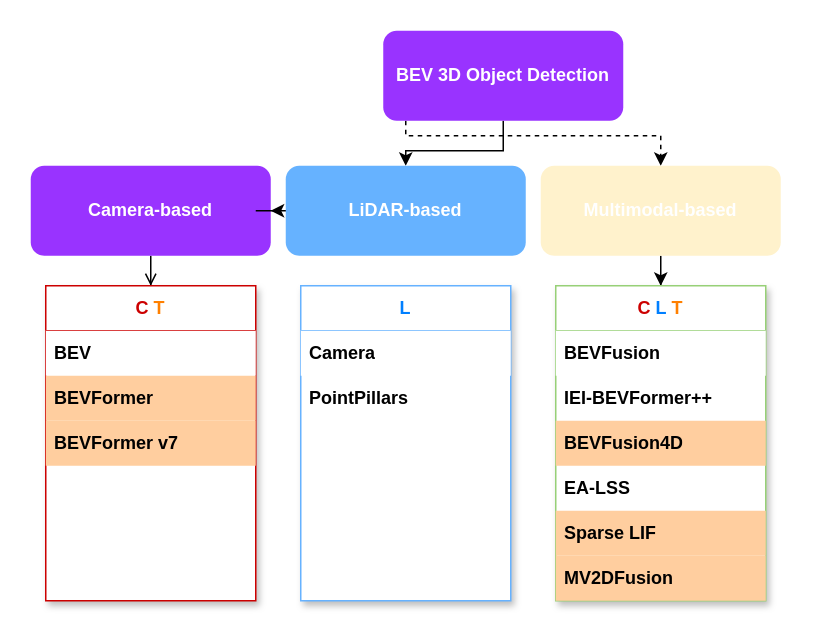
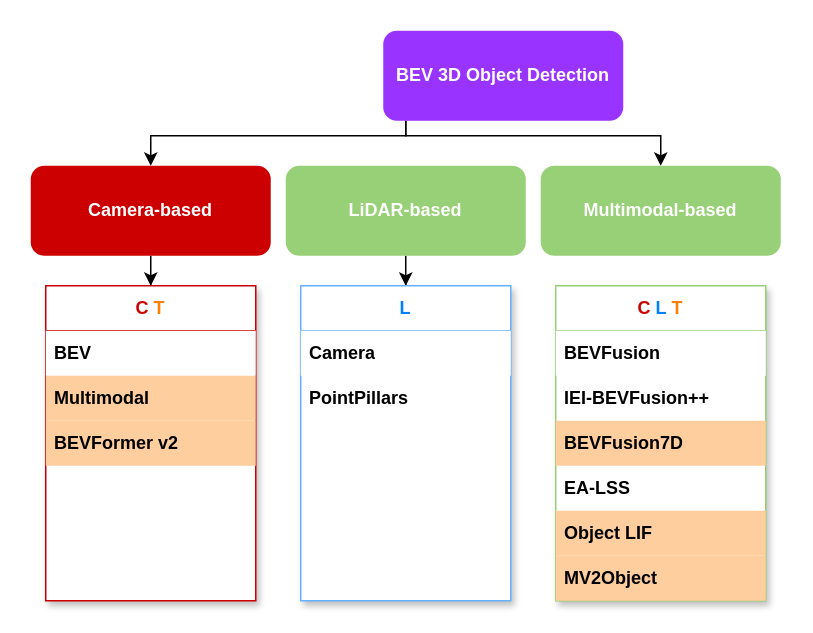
edge "BEV 3D Object Detection" -> "Camera-based": added
edge "BEV 3D Object Detection" -> "Multimodal-based": style dashed -> solid
edge "BEV 3D Object Detection" -> "LiDAR-based": removed
node "Camera-based": fillcolor #9933ff -> #cc0000
edge "LiDAR-based" -> "Camera-based": now "LiDAR-based" -> "L"
node "LiDAR-based": fillcolor #66b2ff -> #97d077
node "Multimodal-based": fillcolor #fff2cc -> #97d077
edge "Camera-based" -> "C T": arrowhead open -> classic
edge "Multimodal-based" -> "C L T": removed
node "BEVFormer": label "BEVFormer" -> "Multimodal"
node "IEI-BEVFormer++": label "IEI-BEVFormer++" -> "IEI-BEVFusion++"
node "BEVFormer v7": label "BEVFormer v7" -> "BEVFormer v2"
node "BEVFusion4D": label "BEVFusion4D" -> "BEVFusion7D"
node "Sparse LIF": label "Sparse LIF" -> "Object LIF"
node "MV2DFusion": label "MV2DFusion" -> "MV2Object"
